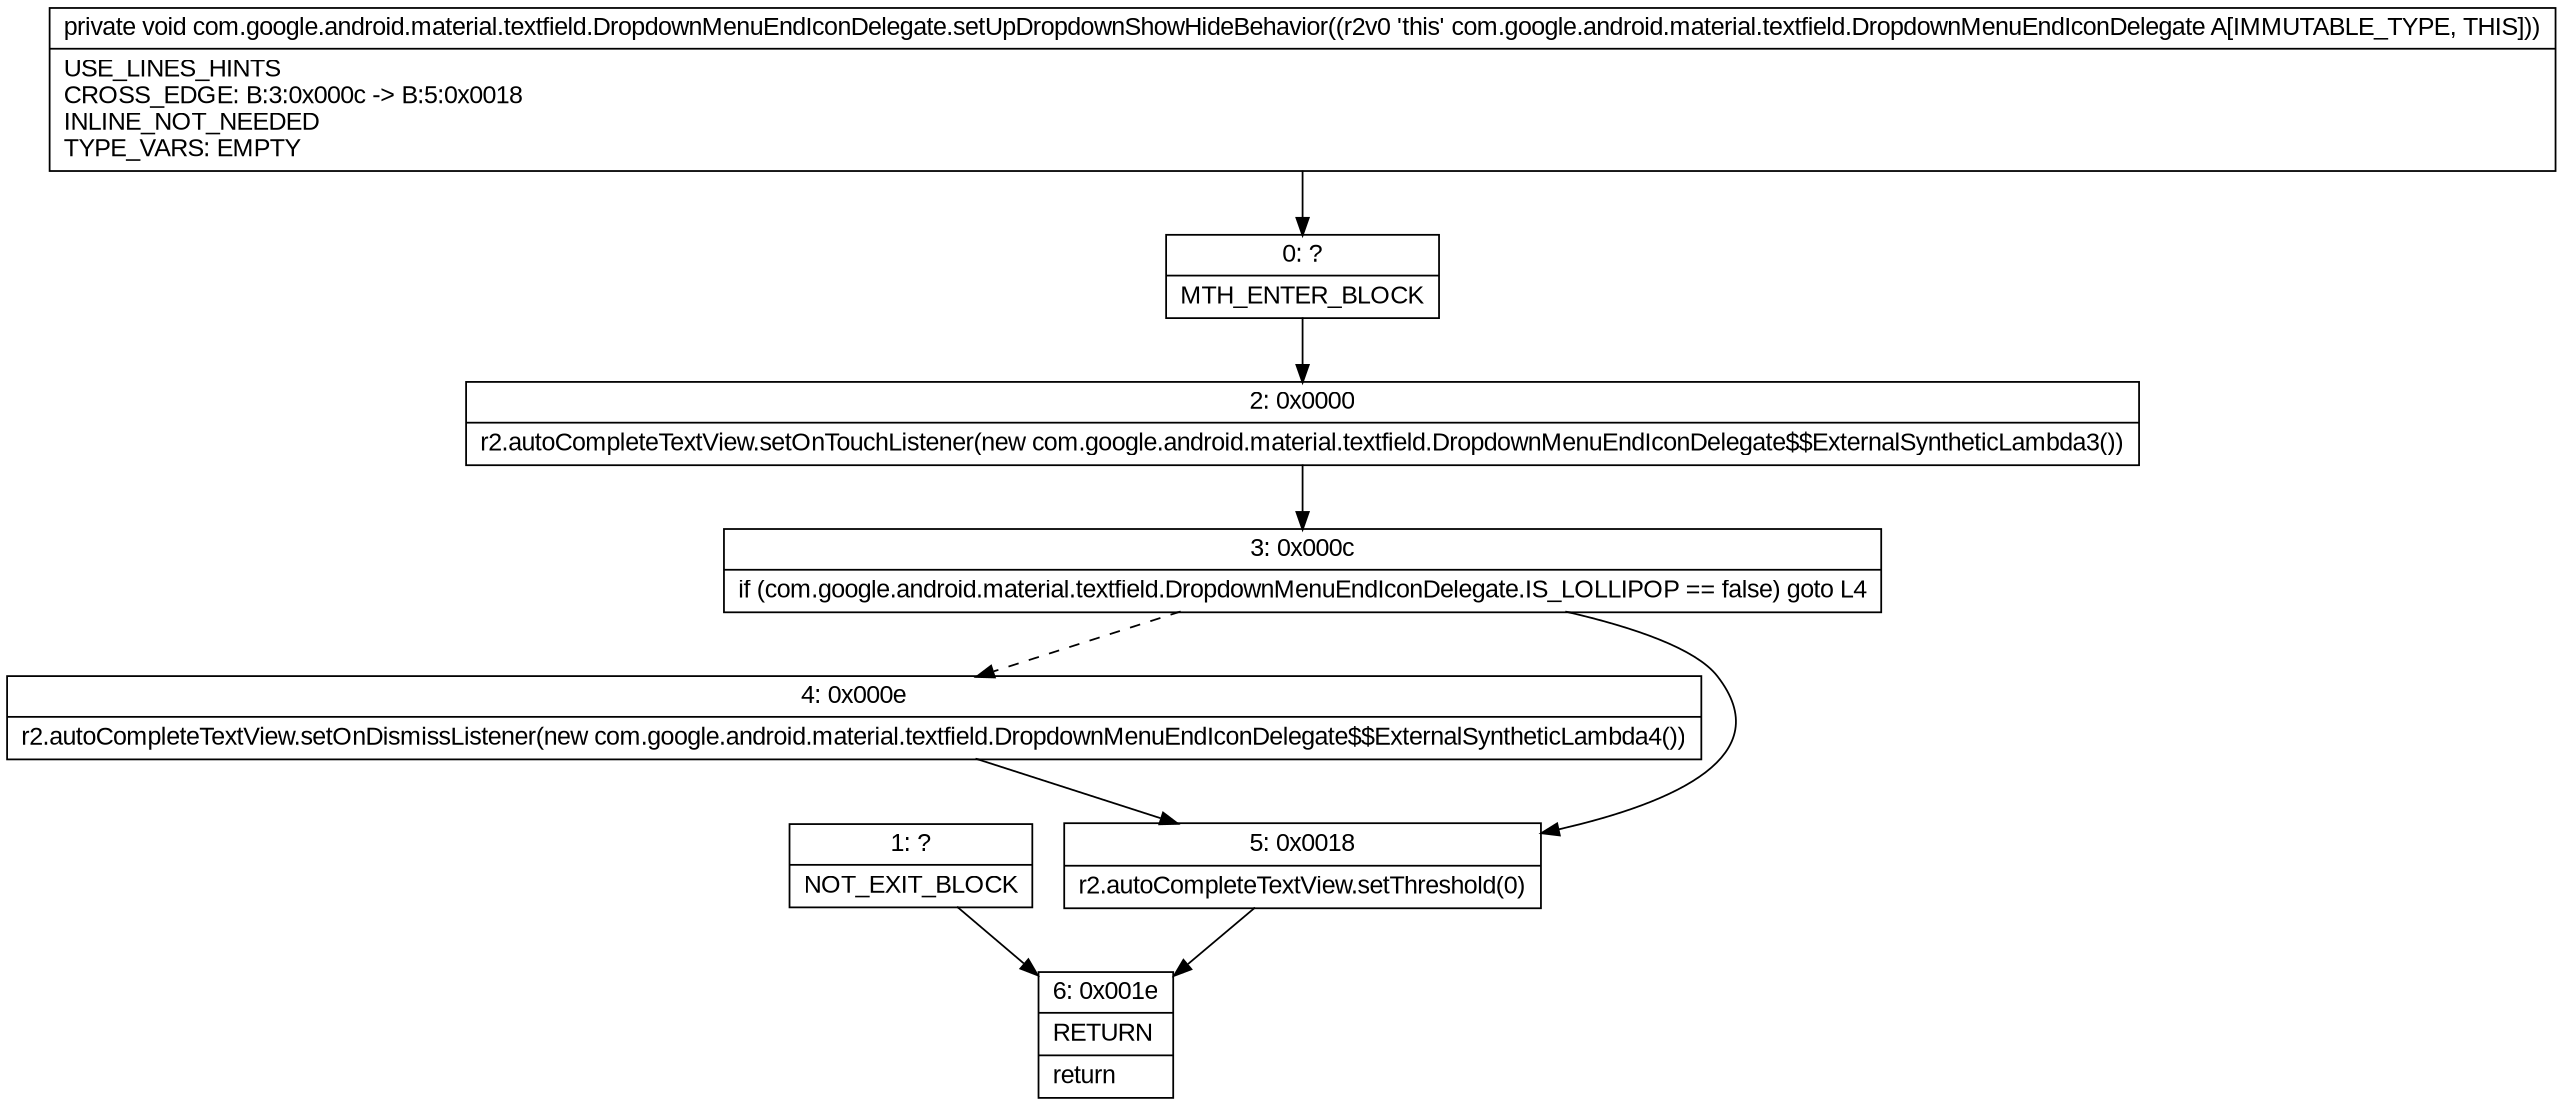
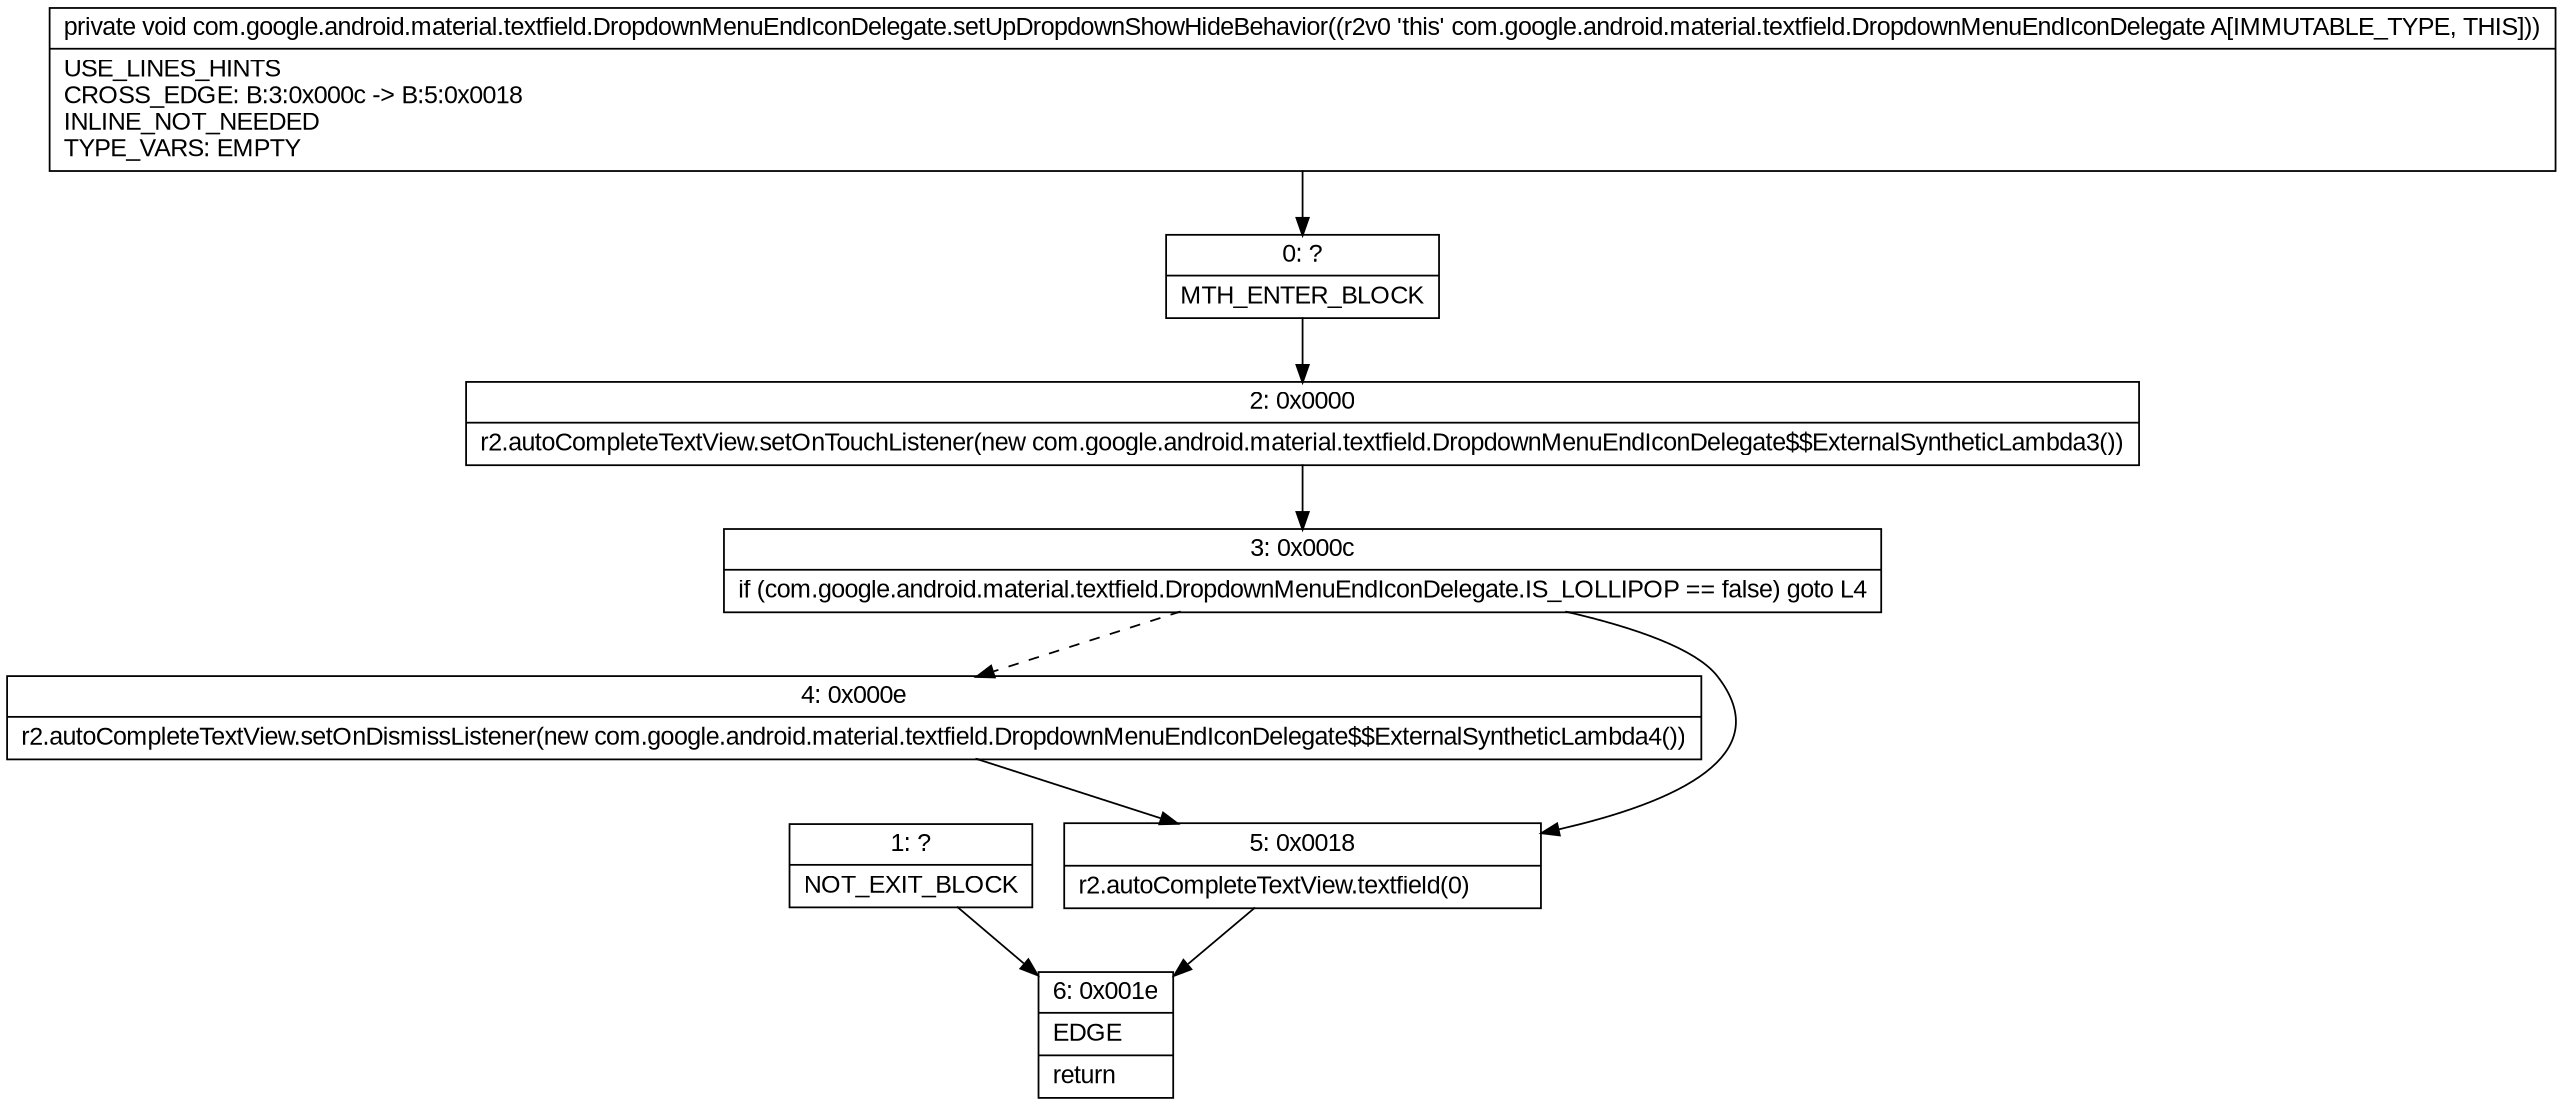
node "5: 0x0018": text "r2.autoCompleteTextView.setThreshold(0)" -> "r2.autoCompleteTextView.textfield(0)"
node "6: 0x001e": text "RETURN" -> "EDGE"
